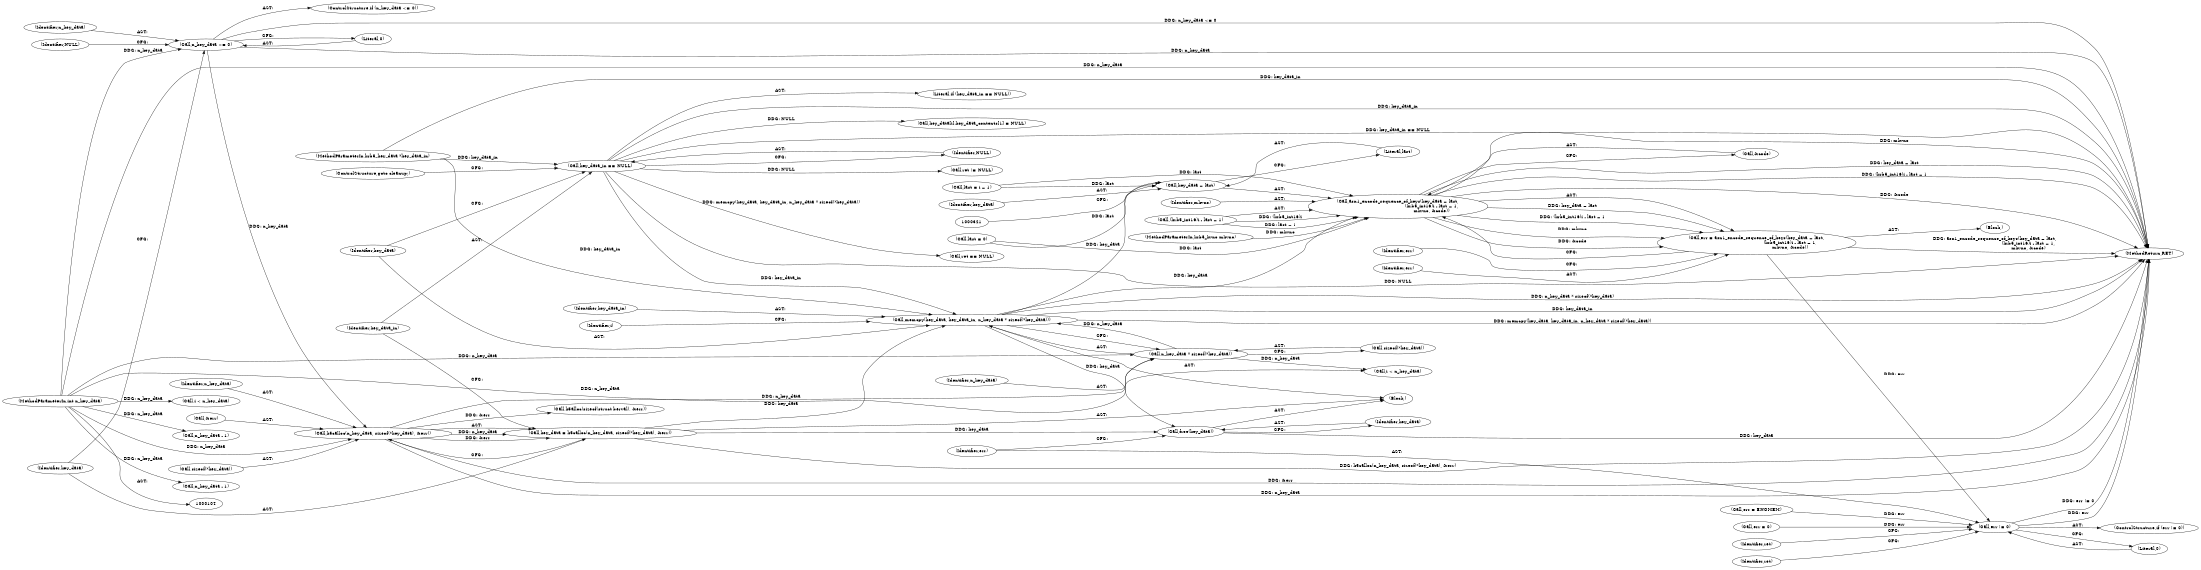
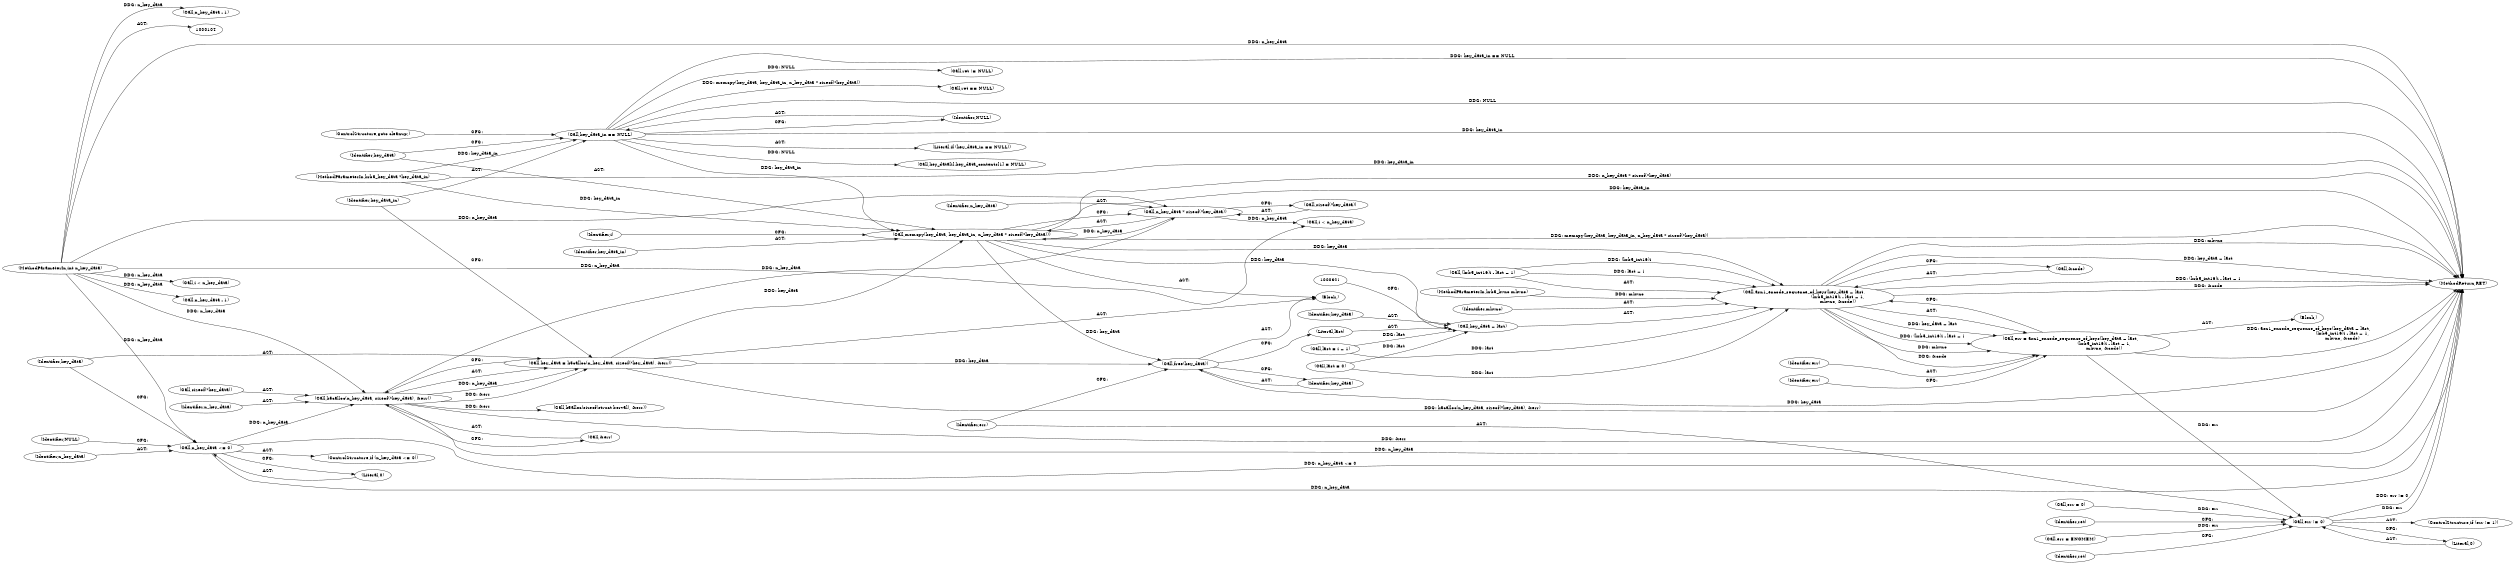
edge "(Call,key_data + last)" -> "(Literal,last)": now "(Call,free(key_data))" -> "(Literal,last)"
edge "(Call,k5calloc(n_key_data, sizeof(*key_data), &err))" -> "(Call,&err)": added, label "CFG:"
node "(ControlStructure,if (err != 0))": label "(ControlStructure,if (err != 0))" -> "(ControlStructure,if (err != 1))"
